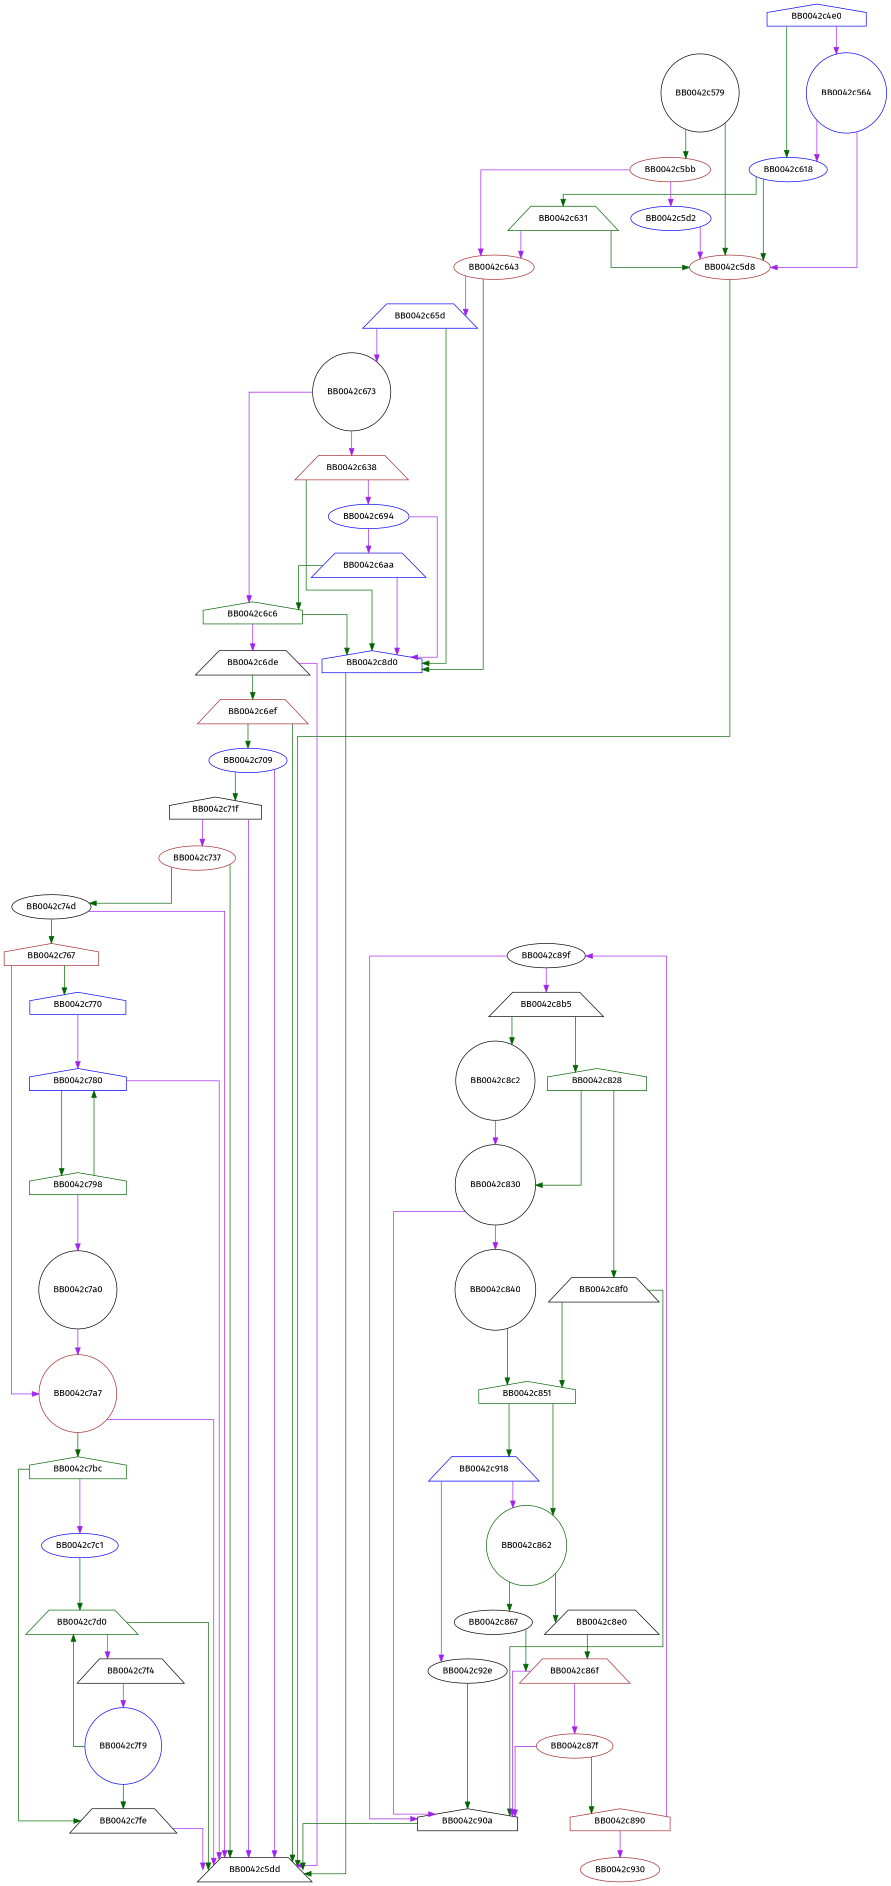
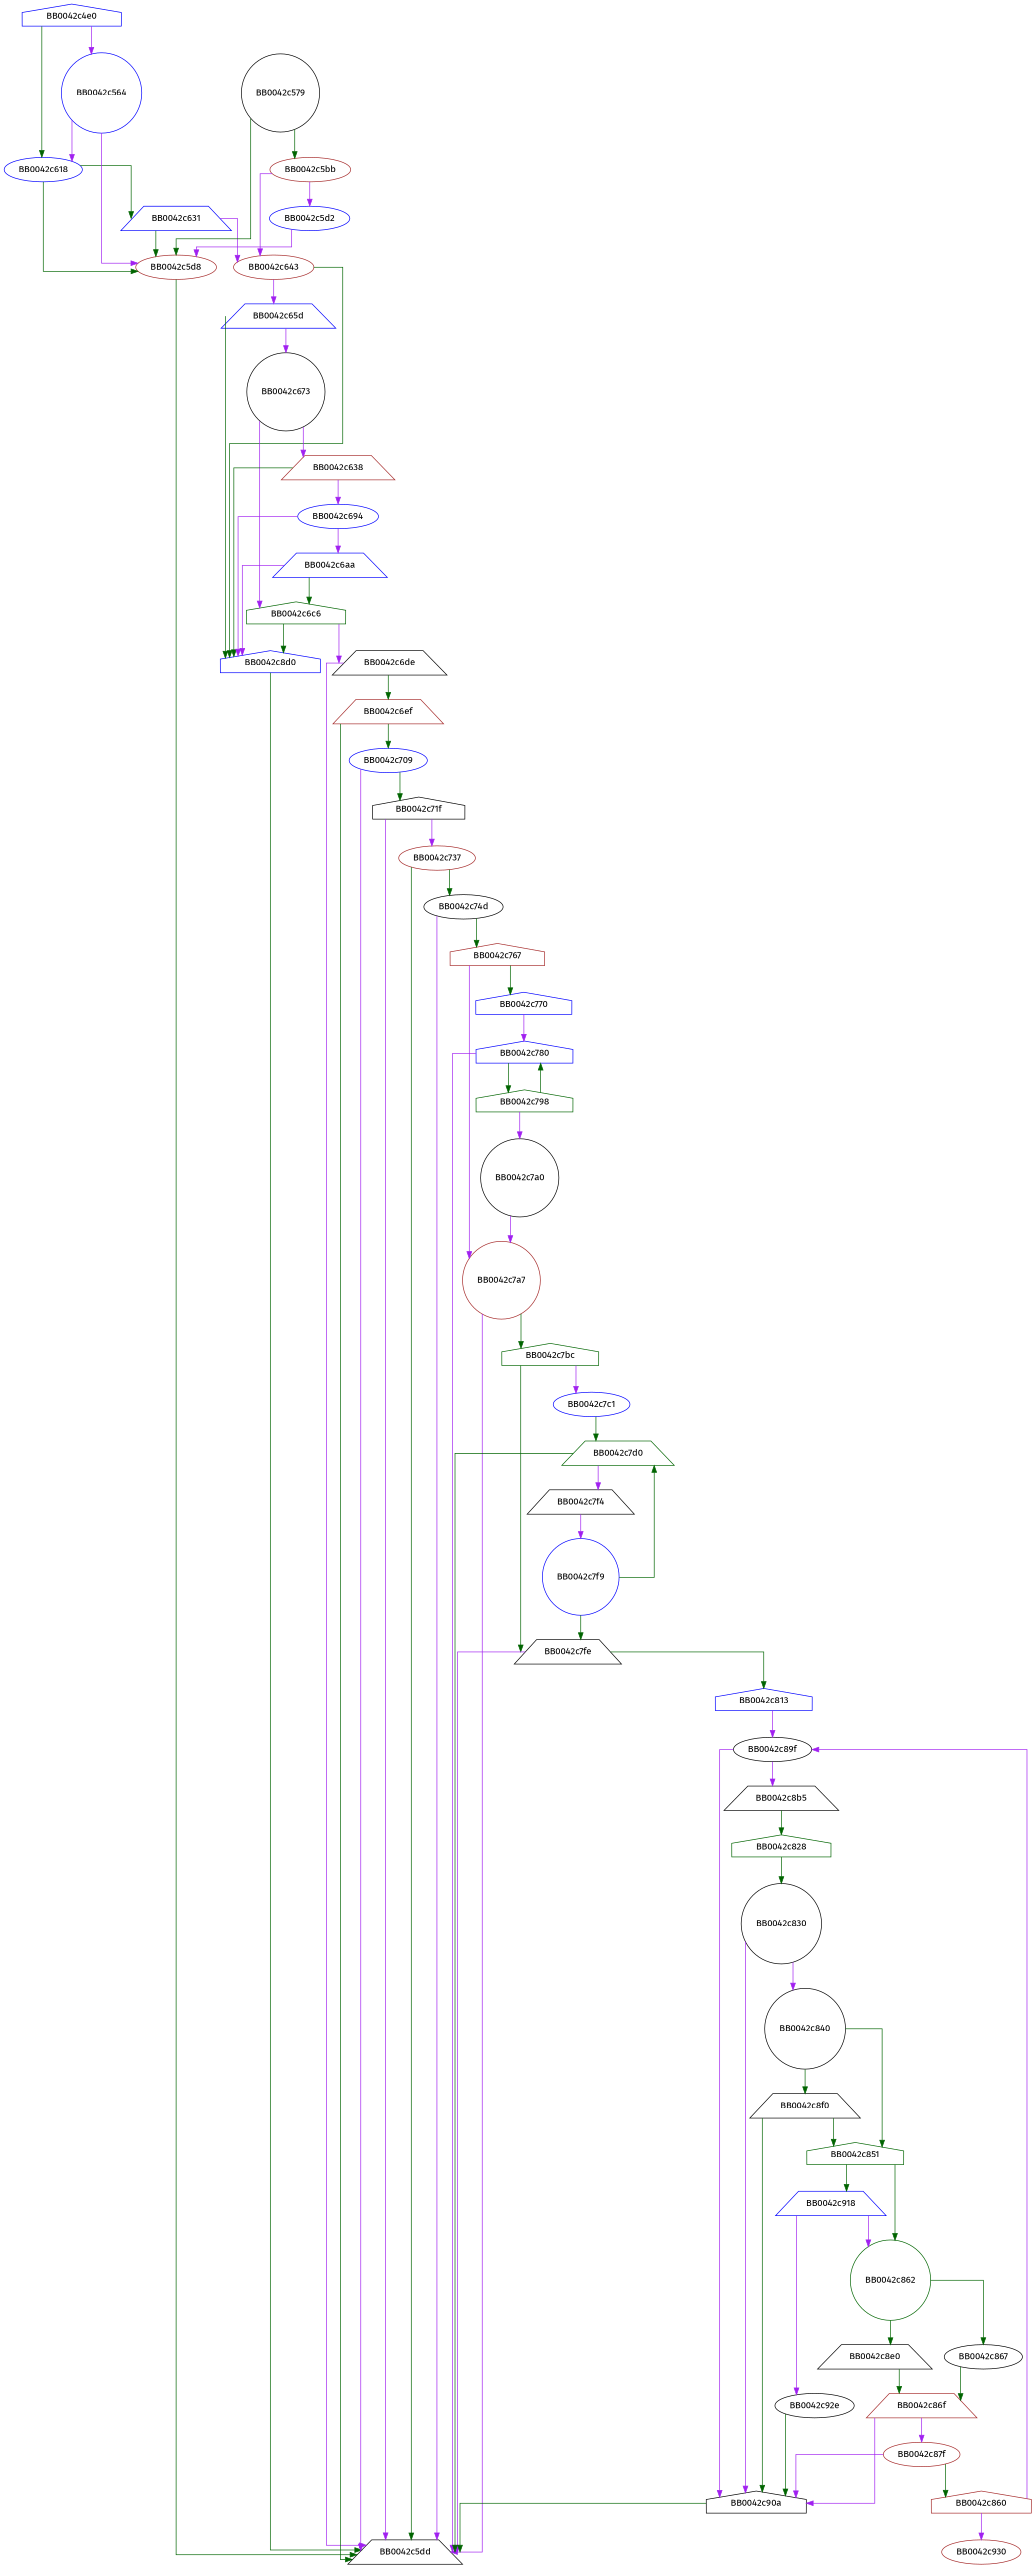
node "BB0042c631": color darkgreen -> blue
node "BB0042c8c2": removed
edge "BB0042c828" -> "BB0042c8f0": now "BB0042c840" -> "BB0042c8f0"
node "BB0042c813": added
node "BB0042c890": label "BB0042c890" -> "BB0042c860"
